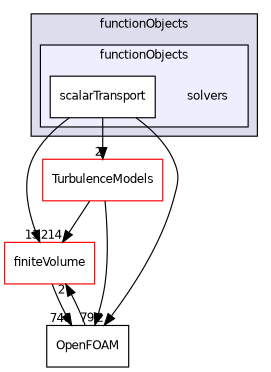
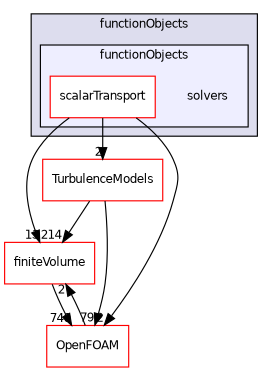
node "scalarTransport": color black -> red
node "OpenFOAM": color black -> red
